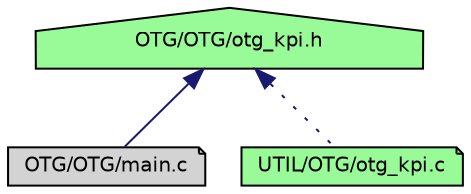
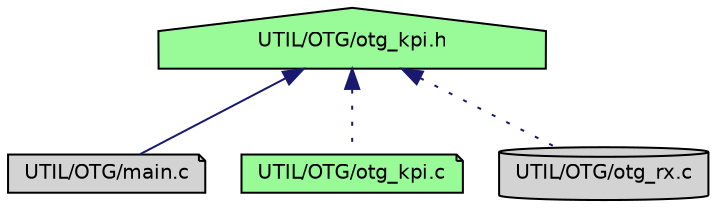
node "OTG/OTG/otg_kpi.h": label "OTG/OTG/otg_kpi.h" -> "UTIL/OTG/otg_kpi.h"
node "OTG/OTG/main.c": label "OTG/OTG/main.c" -> "UTIL/OTG/main.c"
node "UTIL/OTG/otg_rx.c": added
